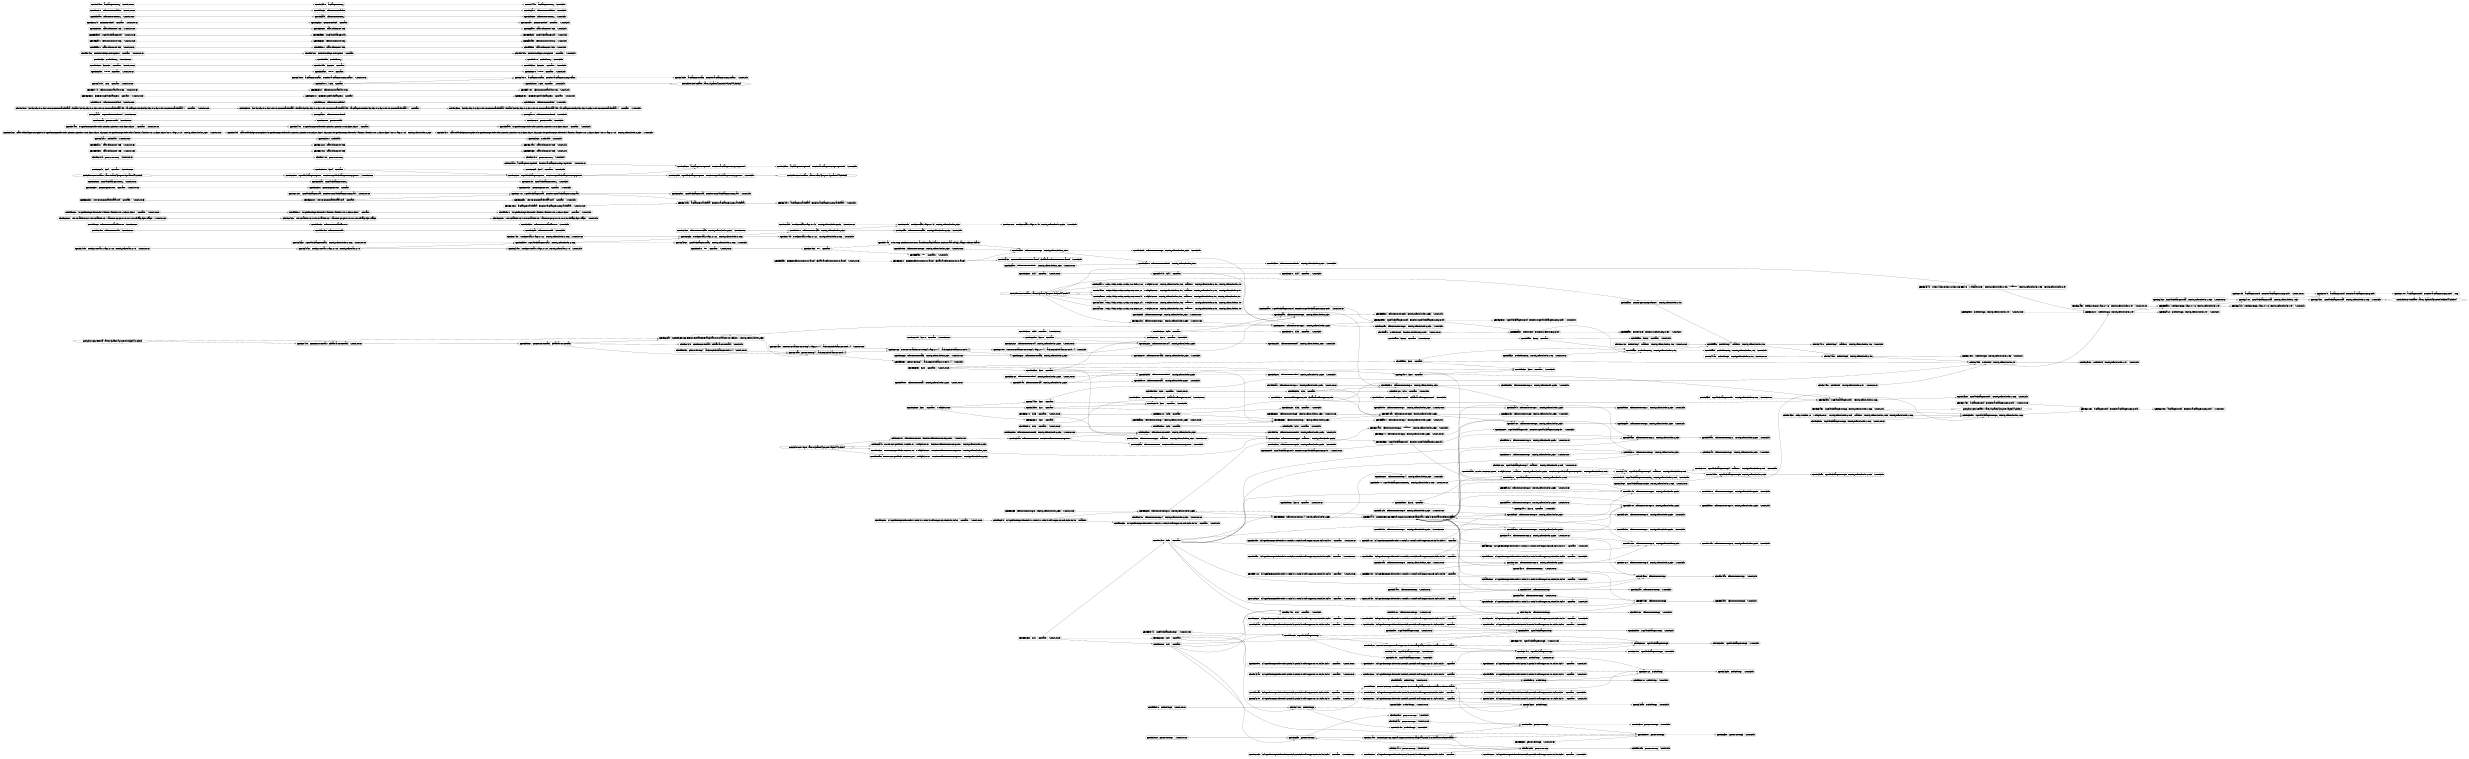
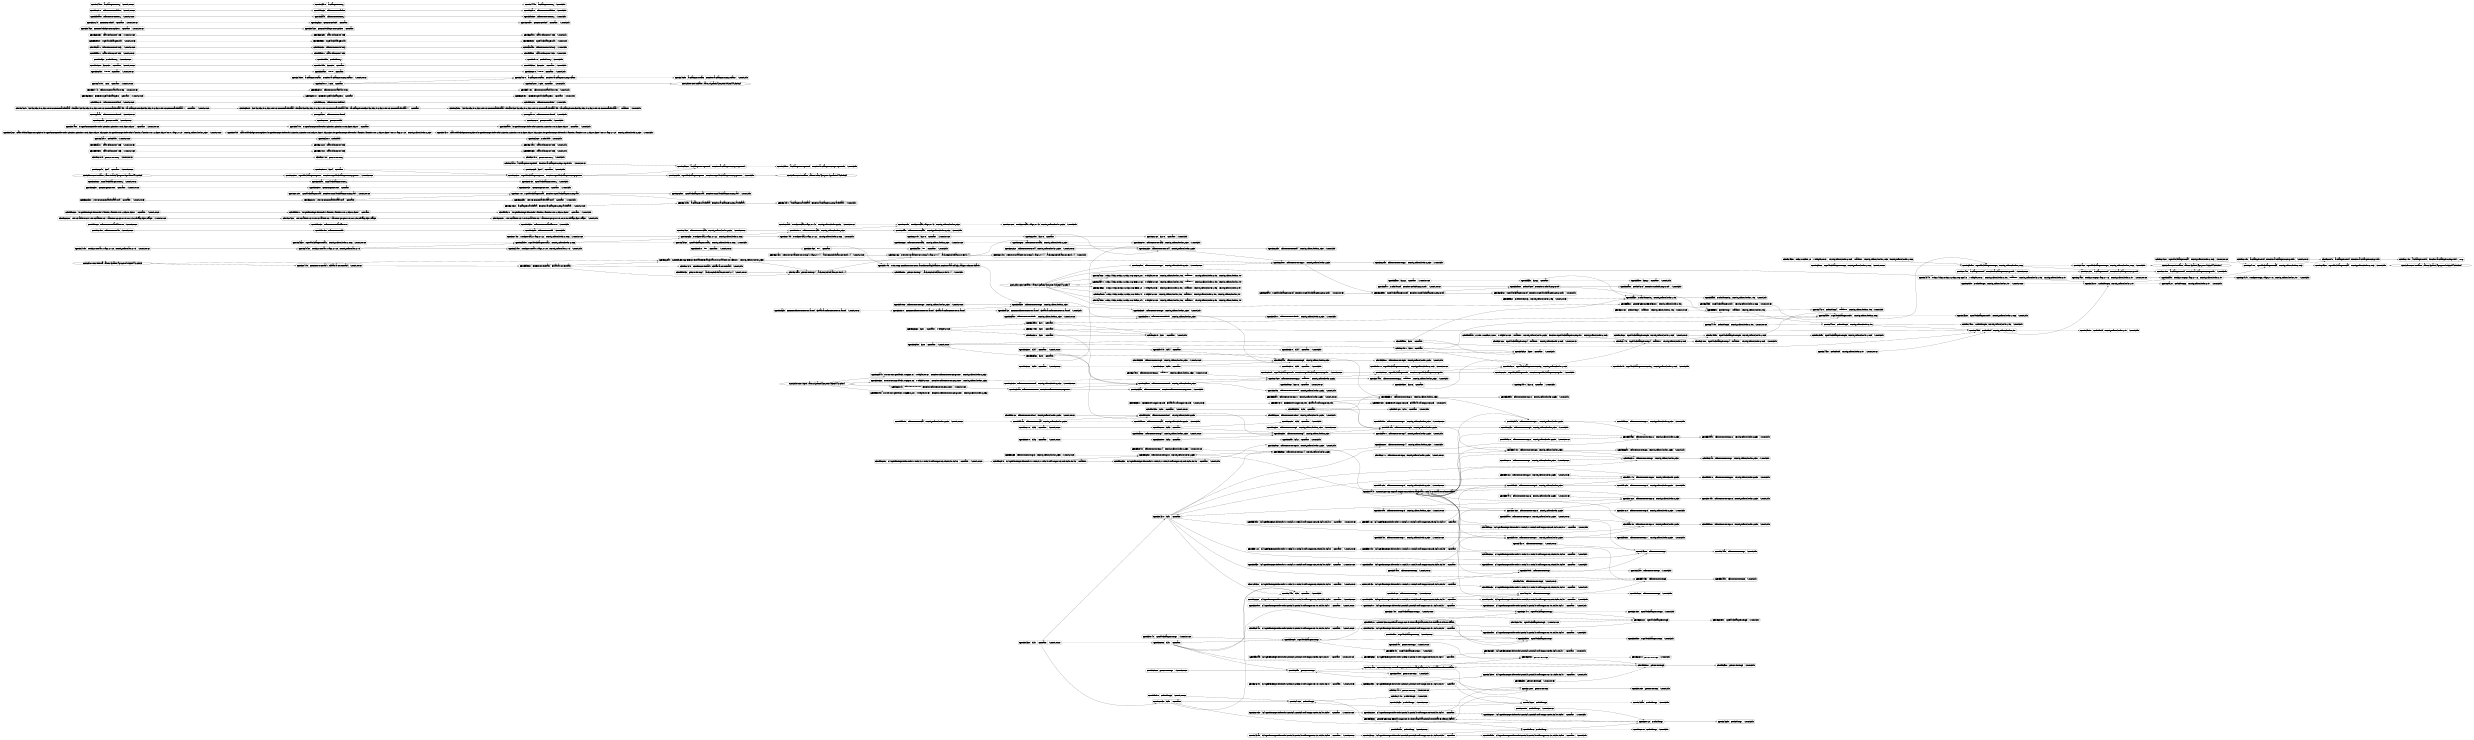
node "CE0x55e4dd0": removed
node "CE0x5643e60": text "*Constant*" -> "*LoadInst*"
node "CE0x6c2a0a0": text "requested_umount:do.end" -> "selinux_umount:do.end"
edge "CE0x5637a60" -> "CE0x563bd50": reversed
